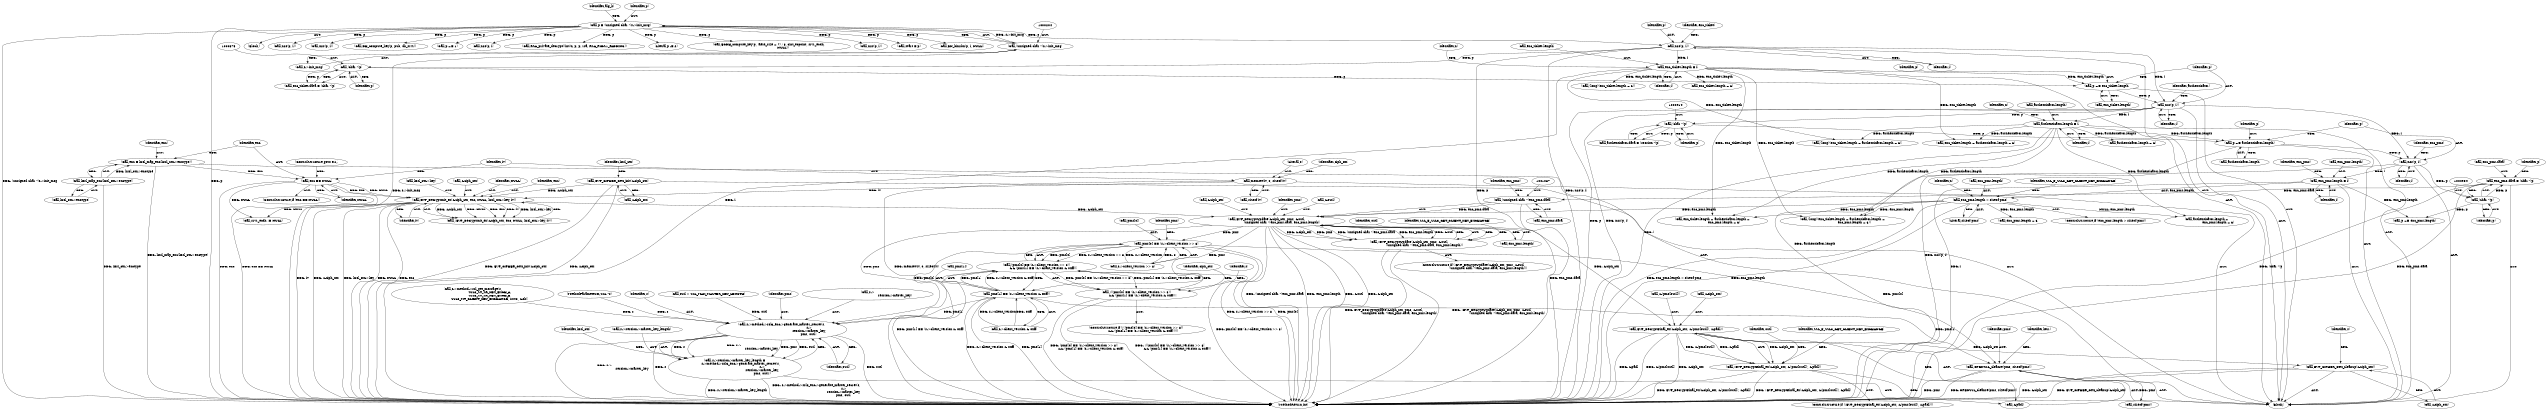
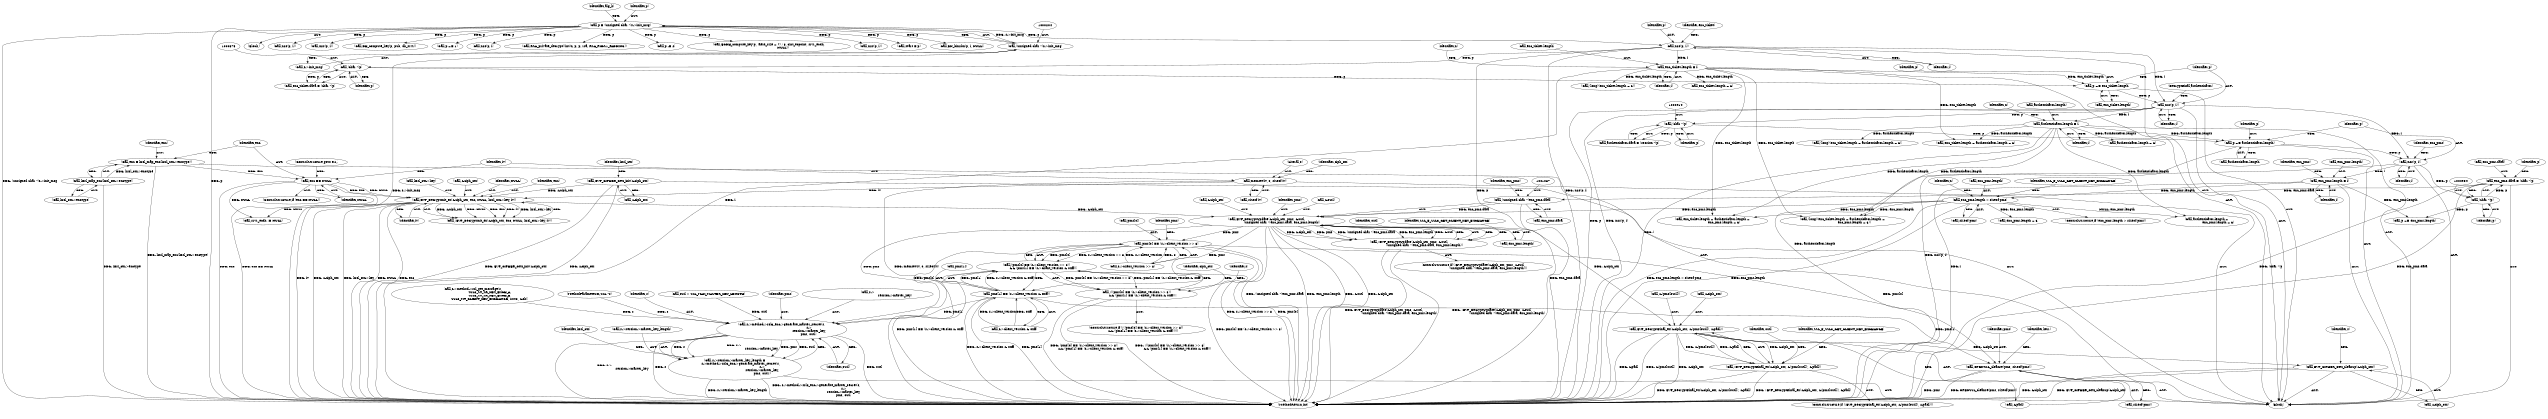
node "(Literal,p -= 2)": label "(Literal,p -= 2)" -> "(Call,p -= 2)"
node "(Identifier,authenticator)": label "(Identifier,authenticator)" -> "(DecryptFinal,authenticator)"
edge "(Call,enc_ticket.length = i)" -> "(Call,(long)(enc_ticket.length + authenticator.length + 6))": removed, label "DDG: enc_ticket.length"
edge "(Call,enc_pms.length = i)" -> "(Call,enc_pms.length > sizeof pms)": label "AST: enc_pms.length" -> "DDG: enc_pms.length"
node "(Literal,sizeof pms)": label "(Literal,sizeof pms)" -> "(Call,sizeof pms)"
edge "(Call,OPENSSL_cleanse(pms, sizeof(pms)))" -> "(Call,sizeof(pms))": label "DDG: pms" -> "CFG: "
edge "(Call,!EVP_DecryptFinal_ex(&ciph_ctx, &(pms[outl]), &padl))" -> "(Call,&padl)": now "(Call,!EVP_DecryptFinal_ex(&ciph_ctx, &(pms[outl]), &padl))" -> "(Call,EVP_DecryptFinal_ex(&ciph_ctx, &(pms[outl]), &padl))"
